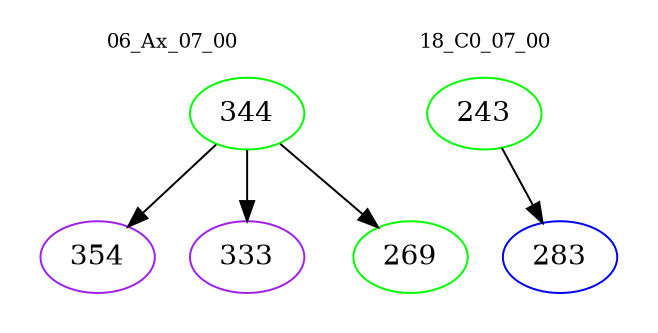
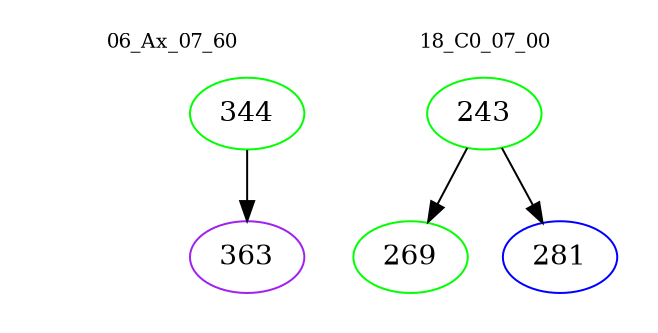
cluster "06_Ax_07_00": label "06_Ax_07_00" -> "06_Ax_07_60"
edge "344" -> "269": now "243" -> "269"
node "354": removed
node "333": label "333" -> "363"
node "283": label "283" -> "281"
